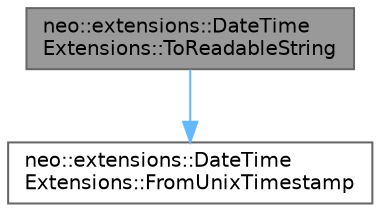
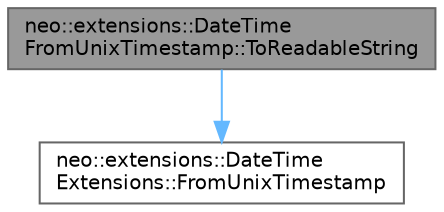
node "neo::extensions::DateTime Extensions::ToReadableString": label "neo::extensions::DateTime Extensions::ToReadableString" -> "neo::extensions::DateTime FromUnixTimestamp::ToReadableString"
